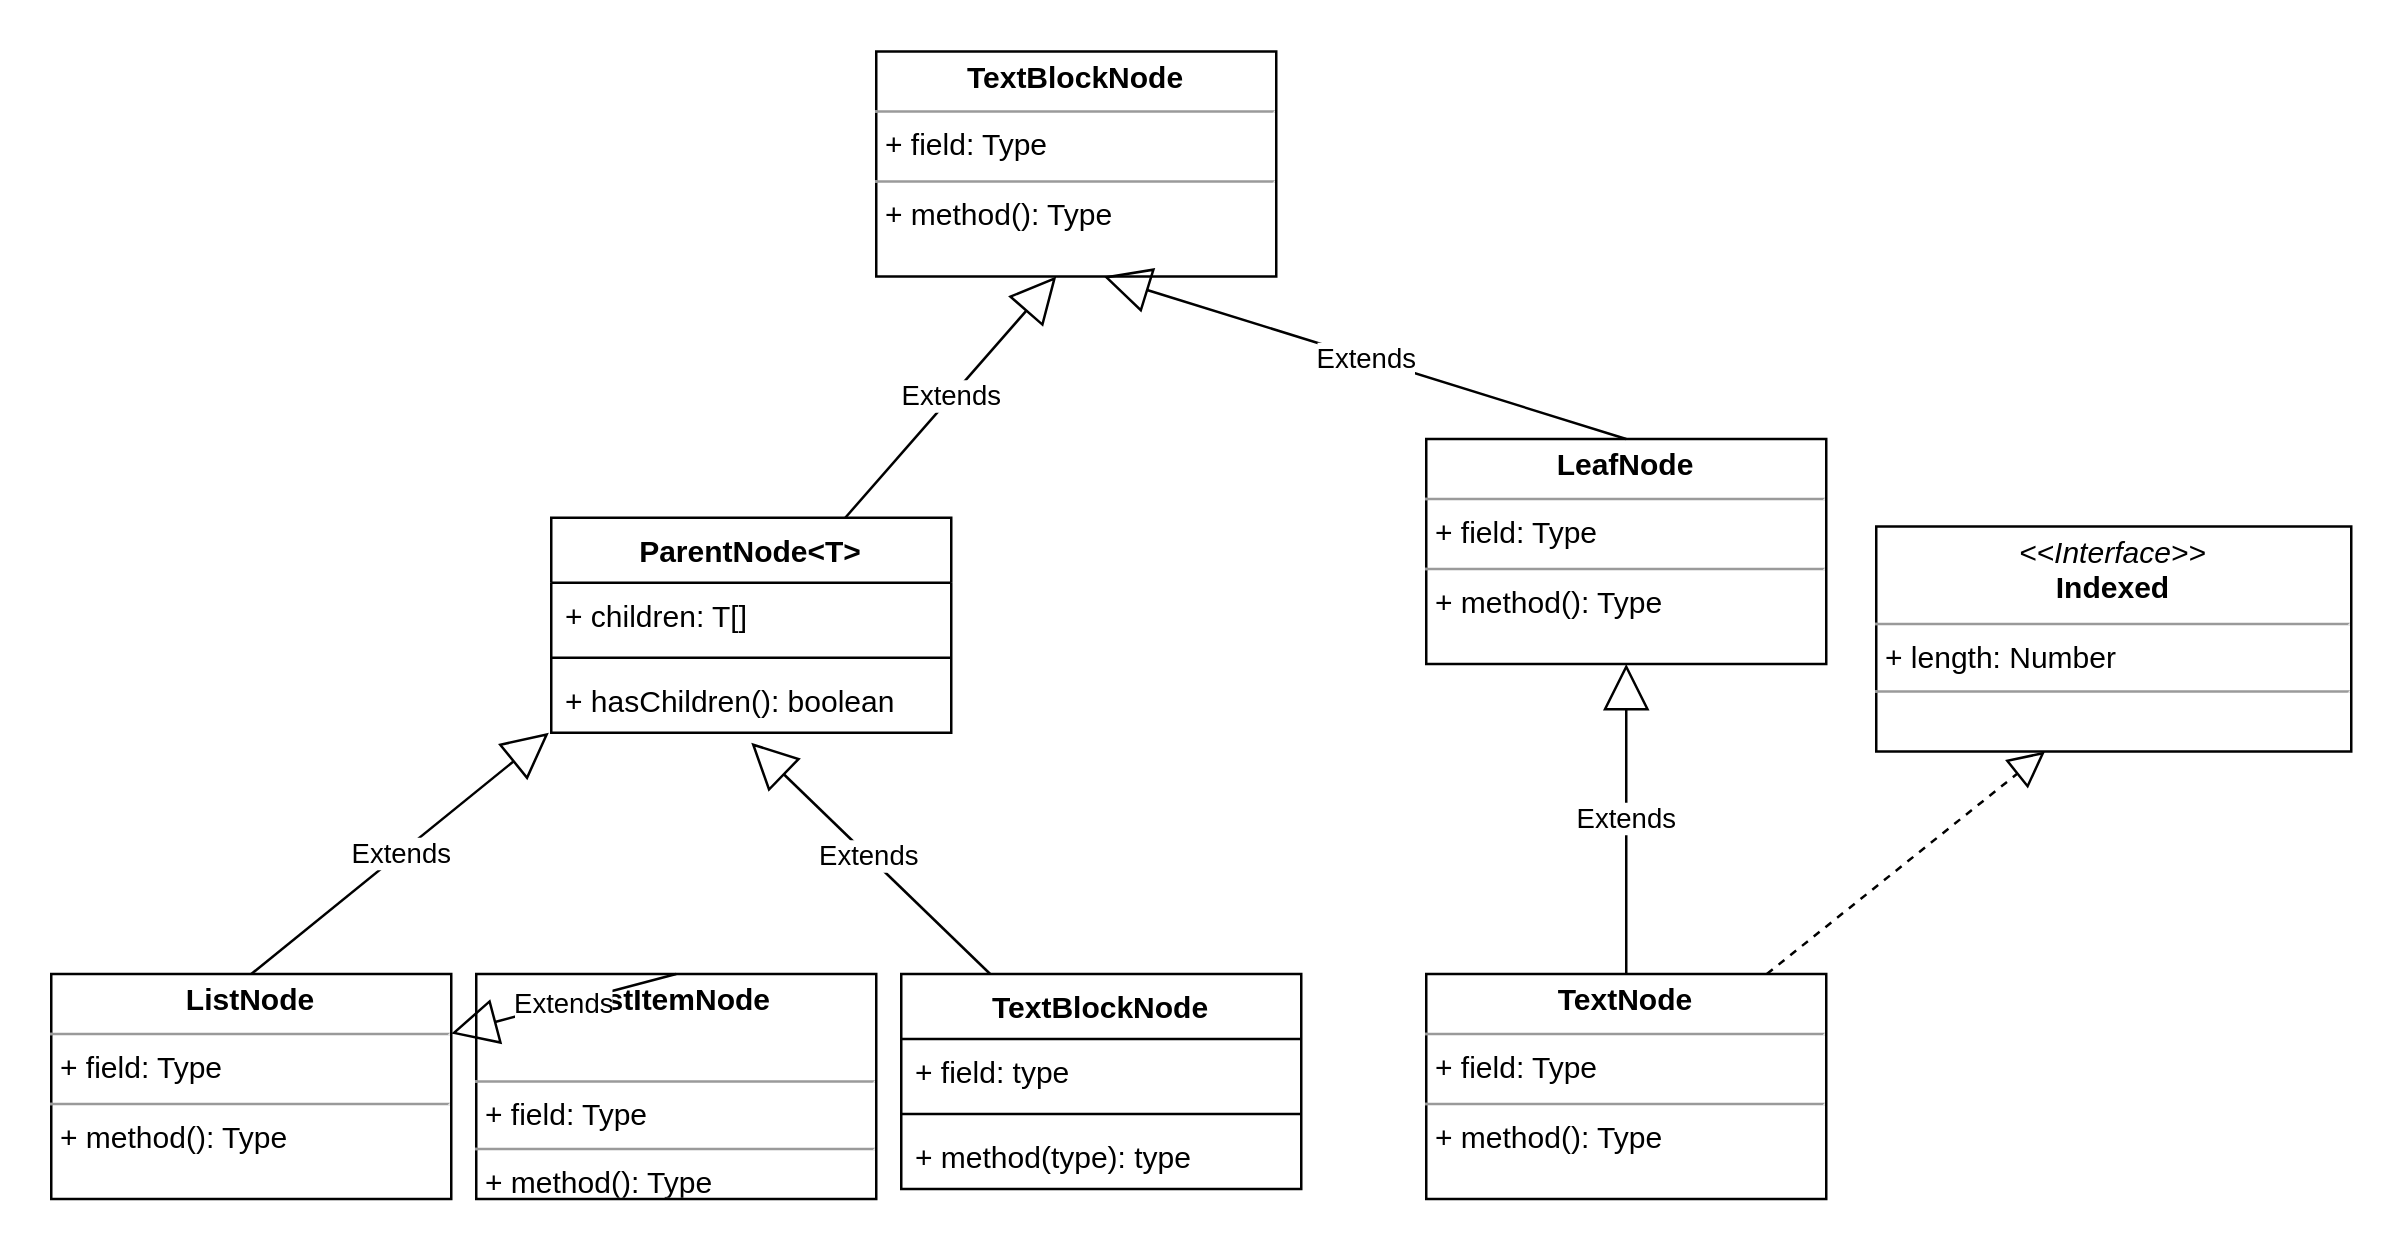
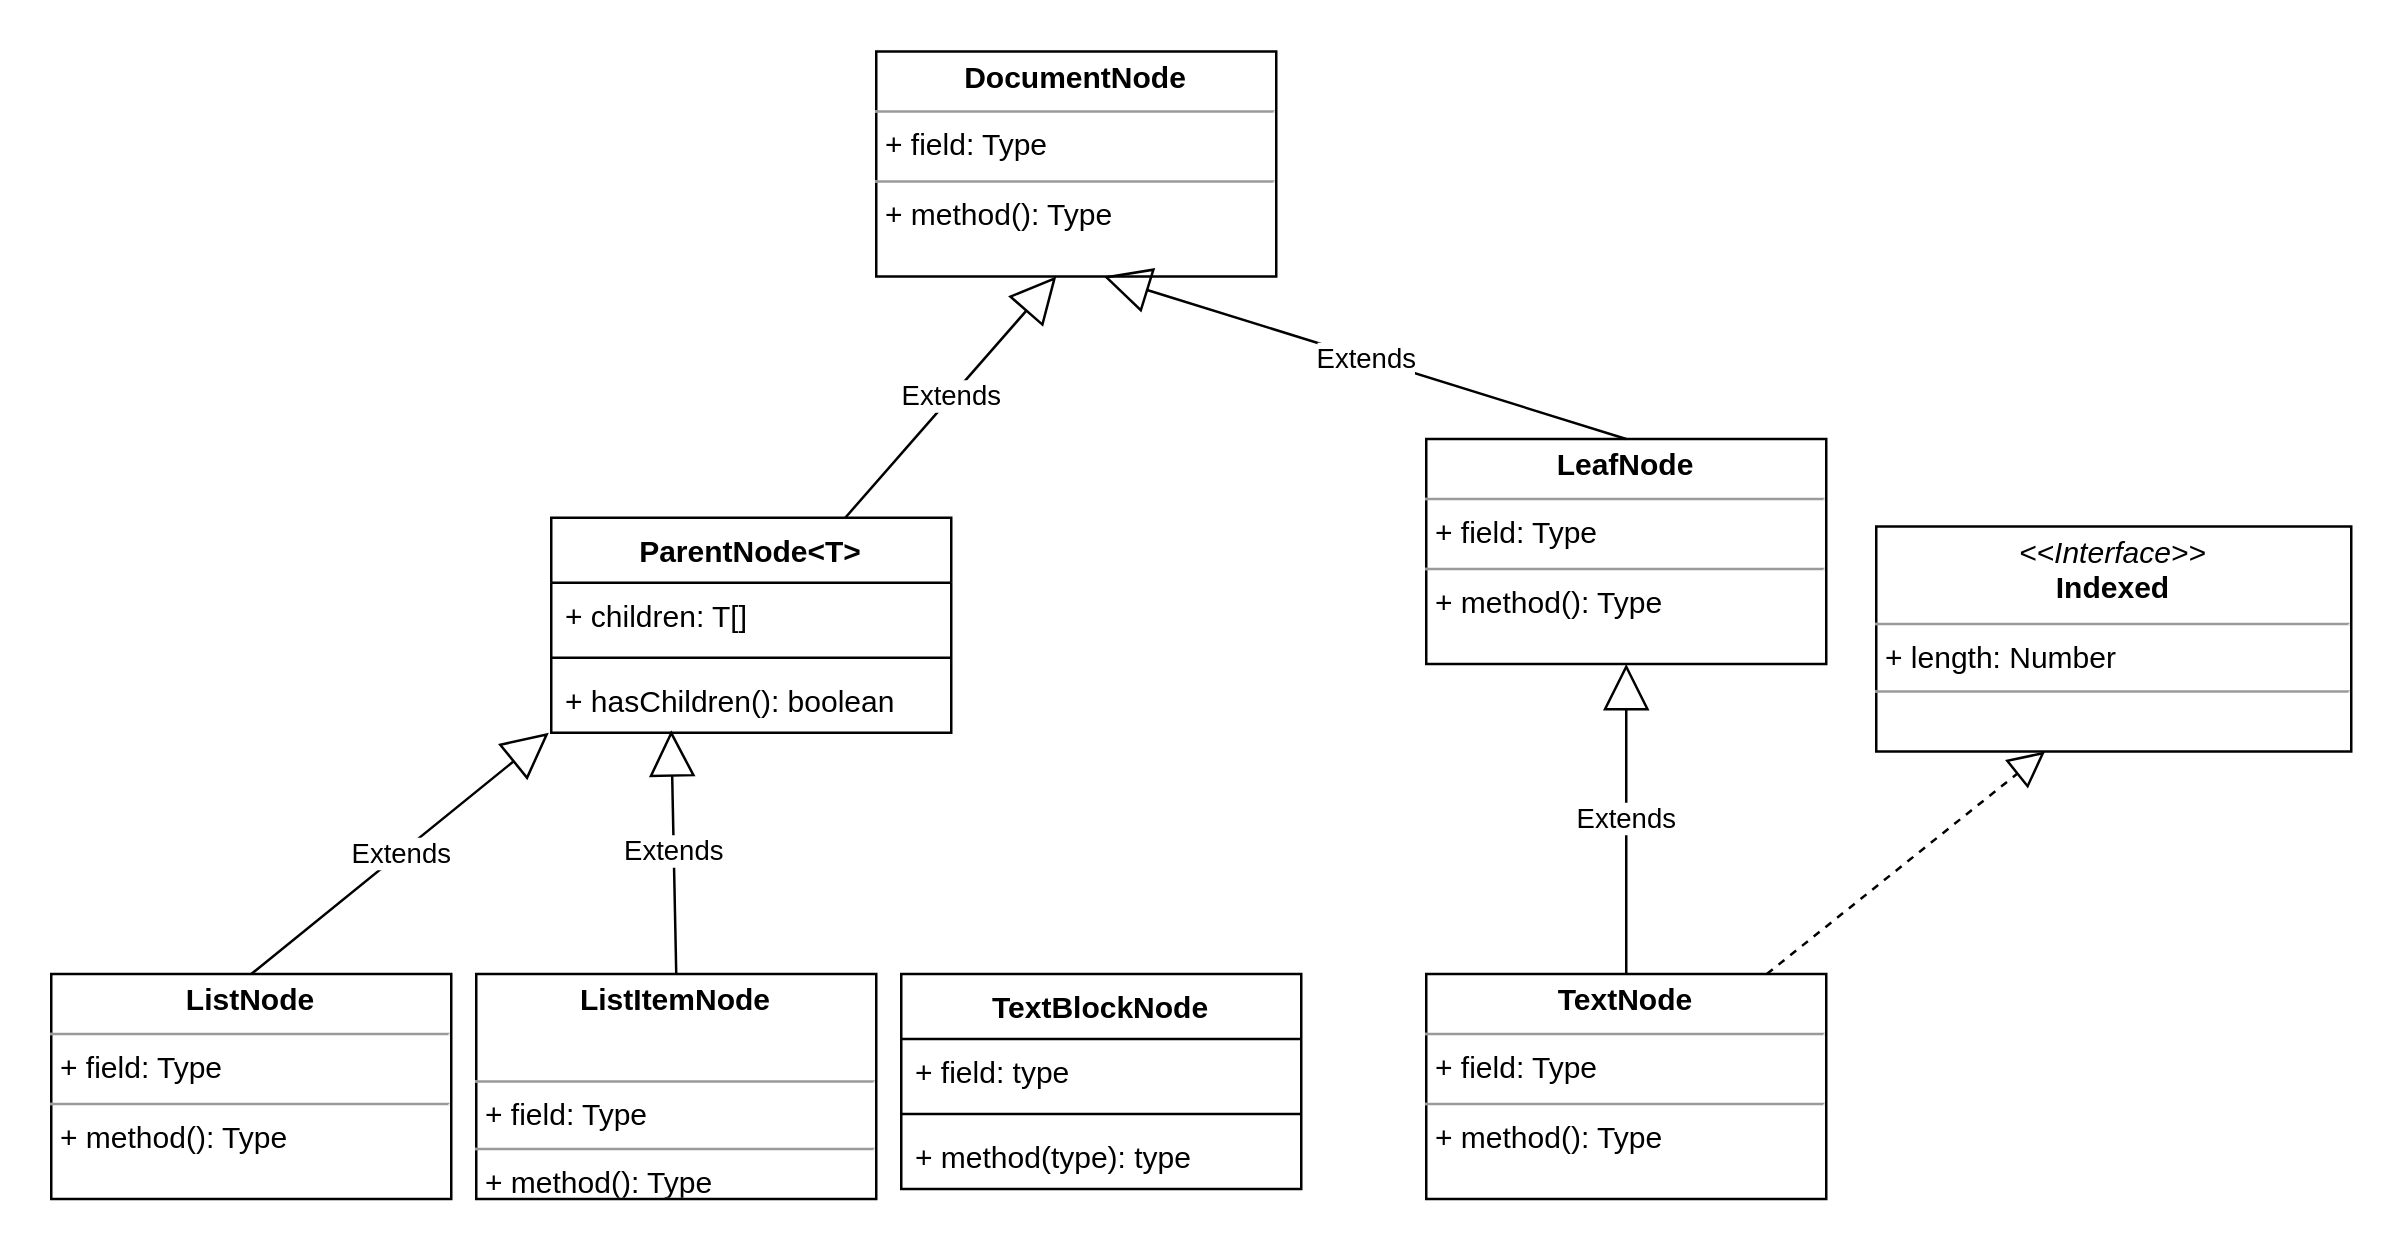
node "TextBlockNode + field: Type + method(): Type": label "TextBlockNode + field: Type + method(): Type" -> "DocumentNode + field: Type + method(): Type"
edge "TextBlockNode" -> "+ hasChildren(): boolean": removed, label "Extends"
edge "ListItemNode + field: Type + method(): Type" -> "ListNode + field: Type + method(): Type": now "ListItemNode + field: Type + method(): Type" -> "+ hasChildren(): boolean"
